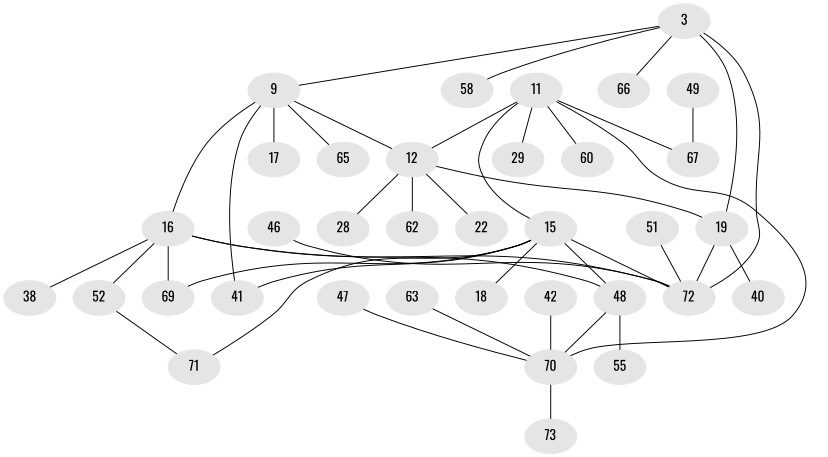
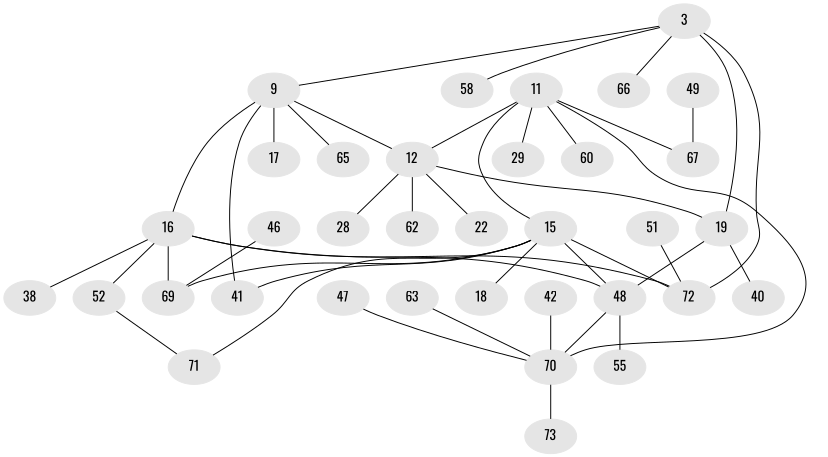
edge "46" -- "72": now "46" -- "69"
edge "19" -- "72": now "19" -- "48"
